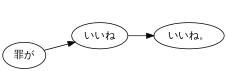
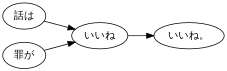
node "話は": added
